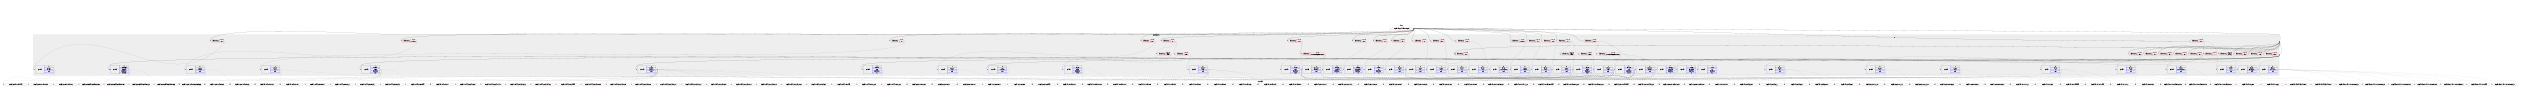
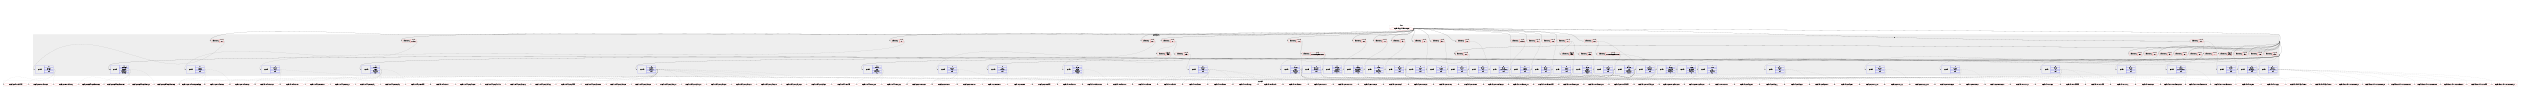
node "portage://dev-python/netlink-44.0.0": label "portage://dev-python/netlink-44.0.0" -> "portage://dev-python/setuptools-44.0.0"
